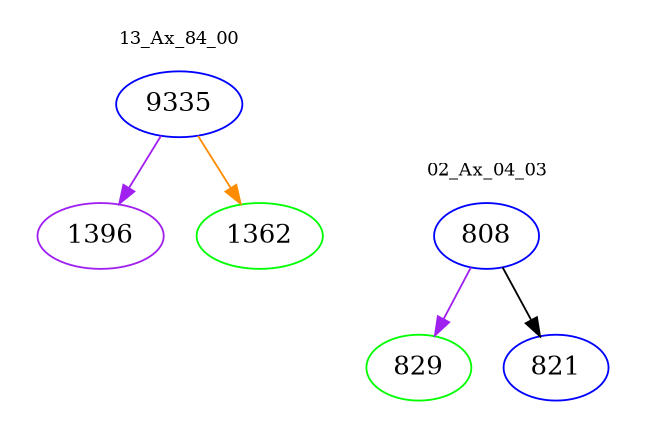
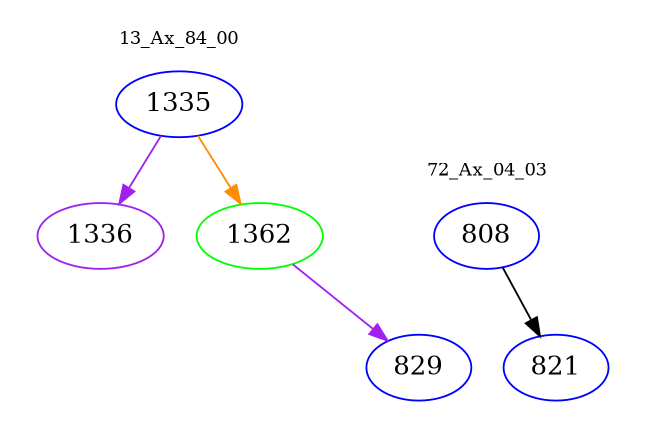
node "9335": label "9335" -> "1335"
cluster "02_Ax_04_03": label "02_Ax_04_03" -> "72_Ax_04_03"
node "1396": label "1396" -> "1336"
edge "808" -> "829": now "1362" -> "829"
node "829": color green -> blue
